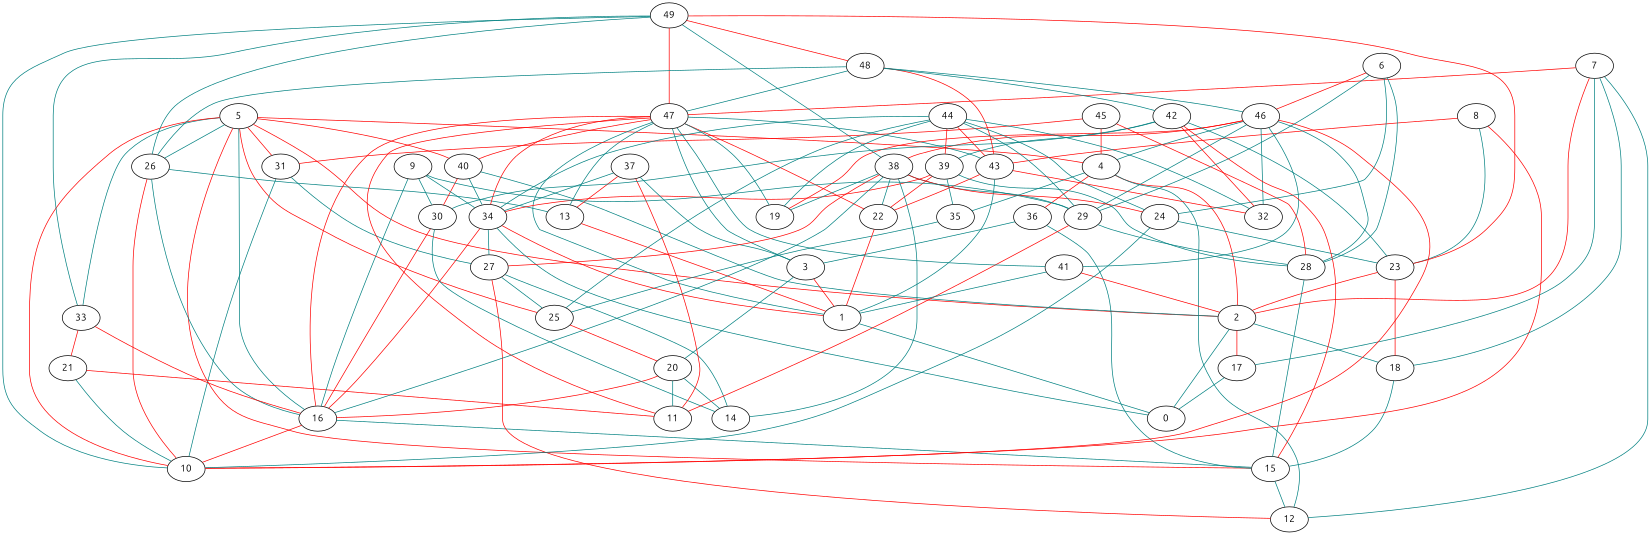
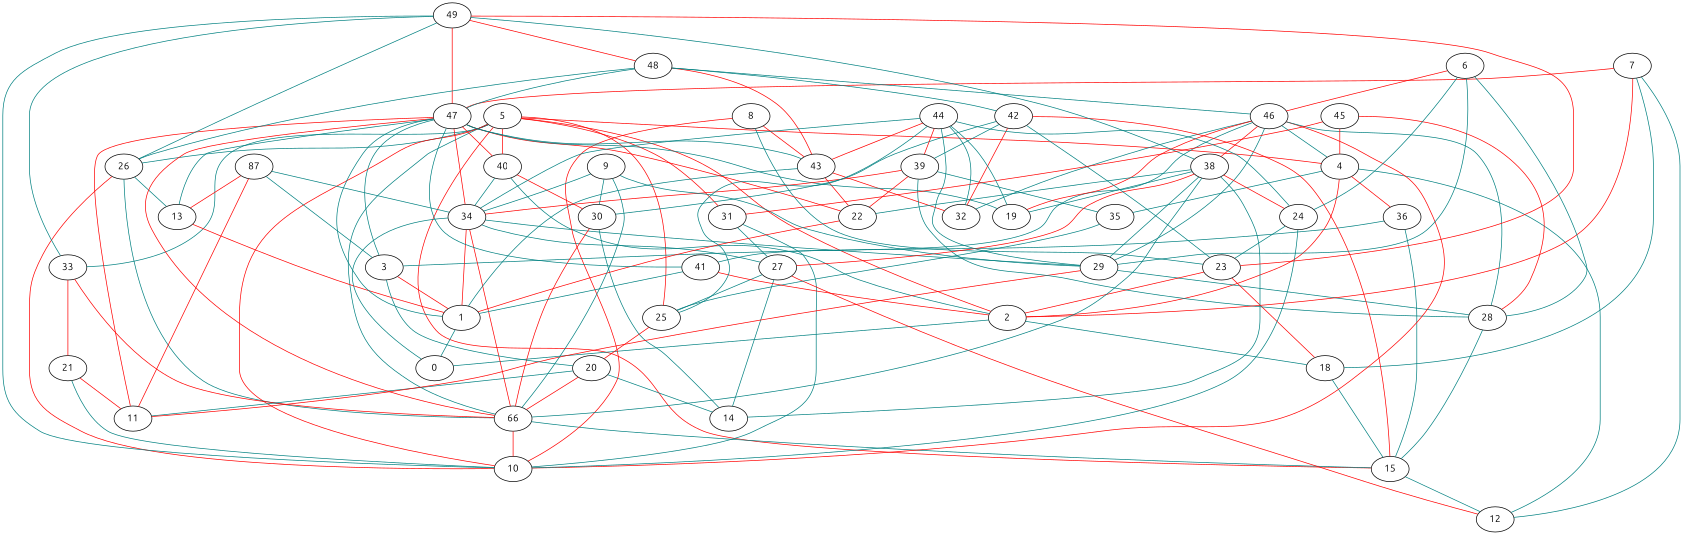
node "37": label "37" -> "87"
edge "34" -- "29": added
node "17": removed
node "16": label "16" -> "66"
